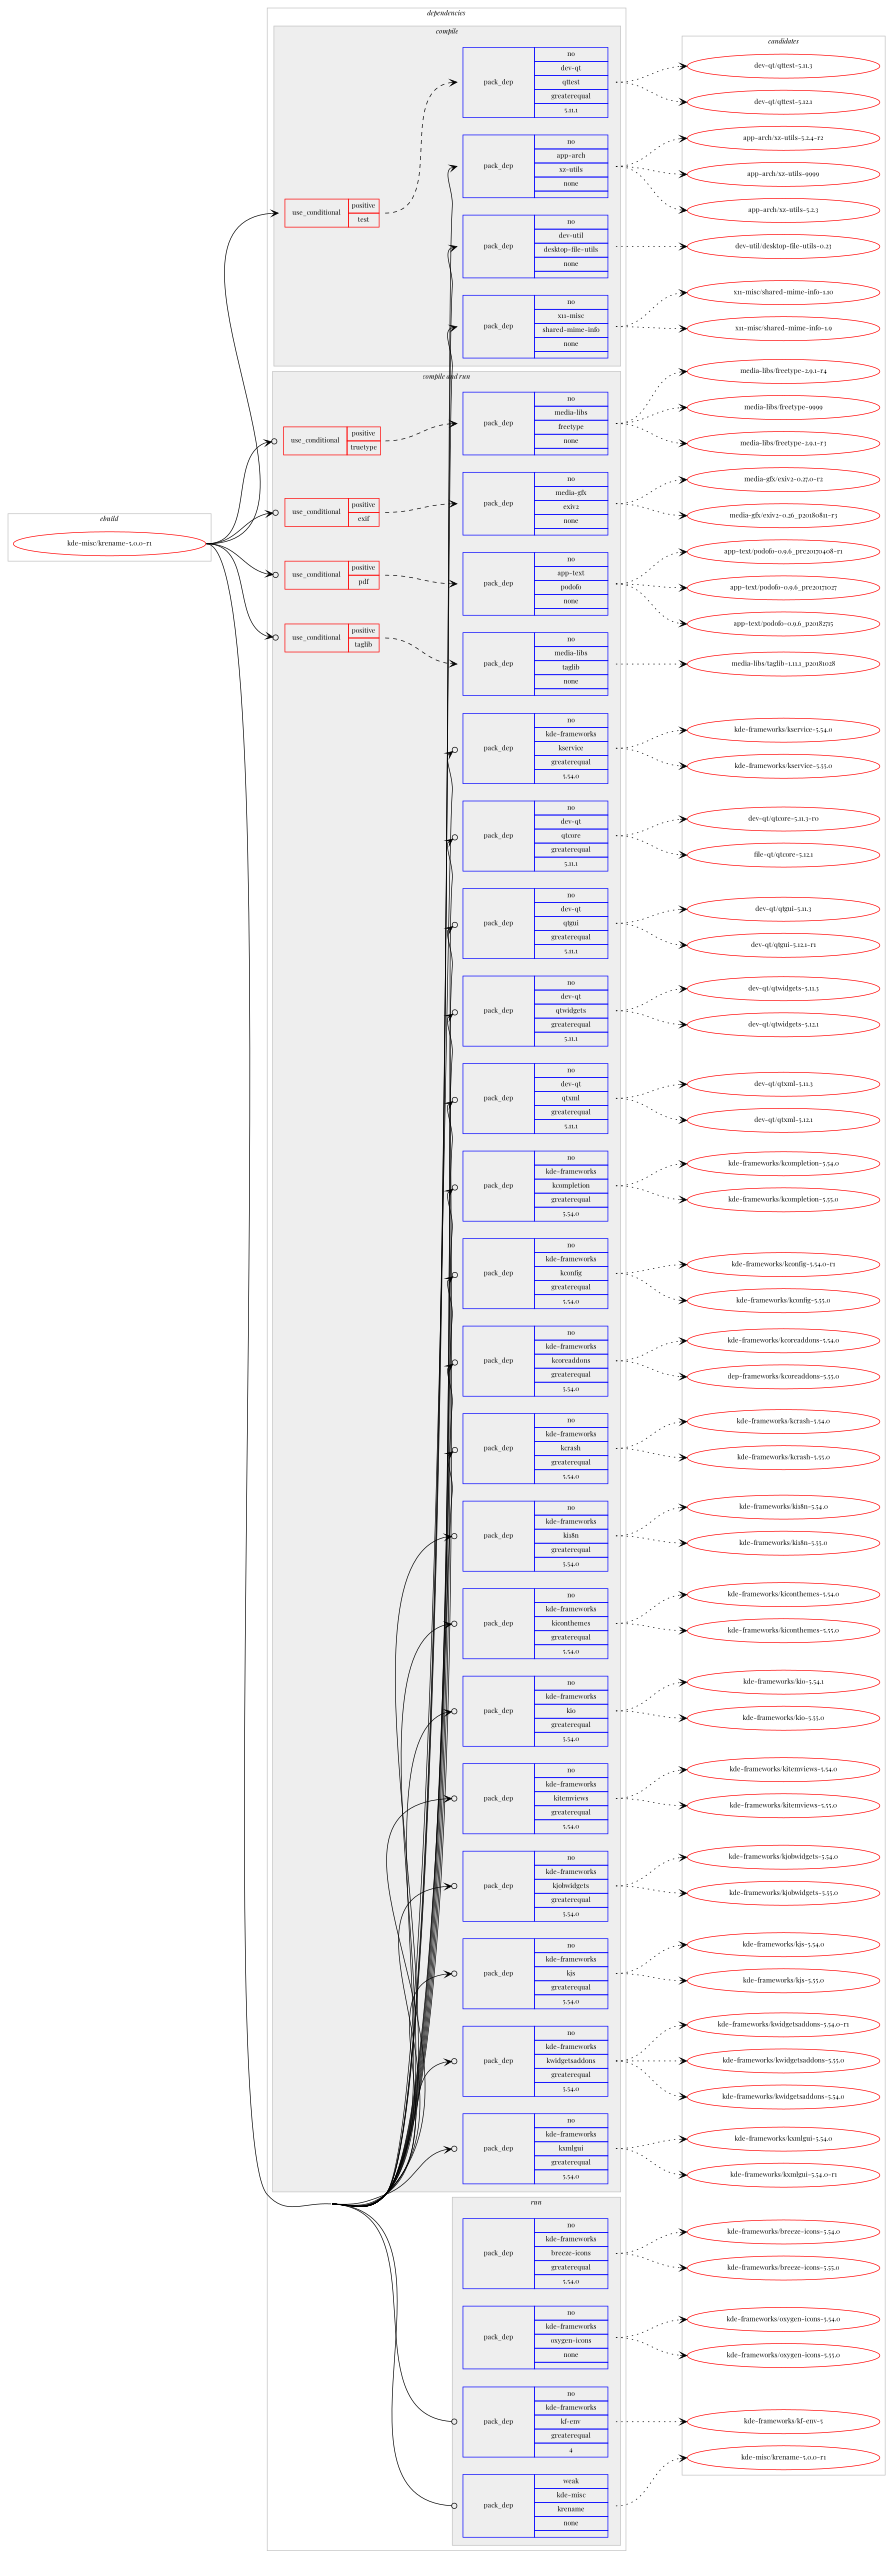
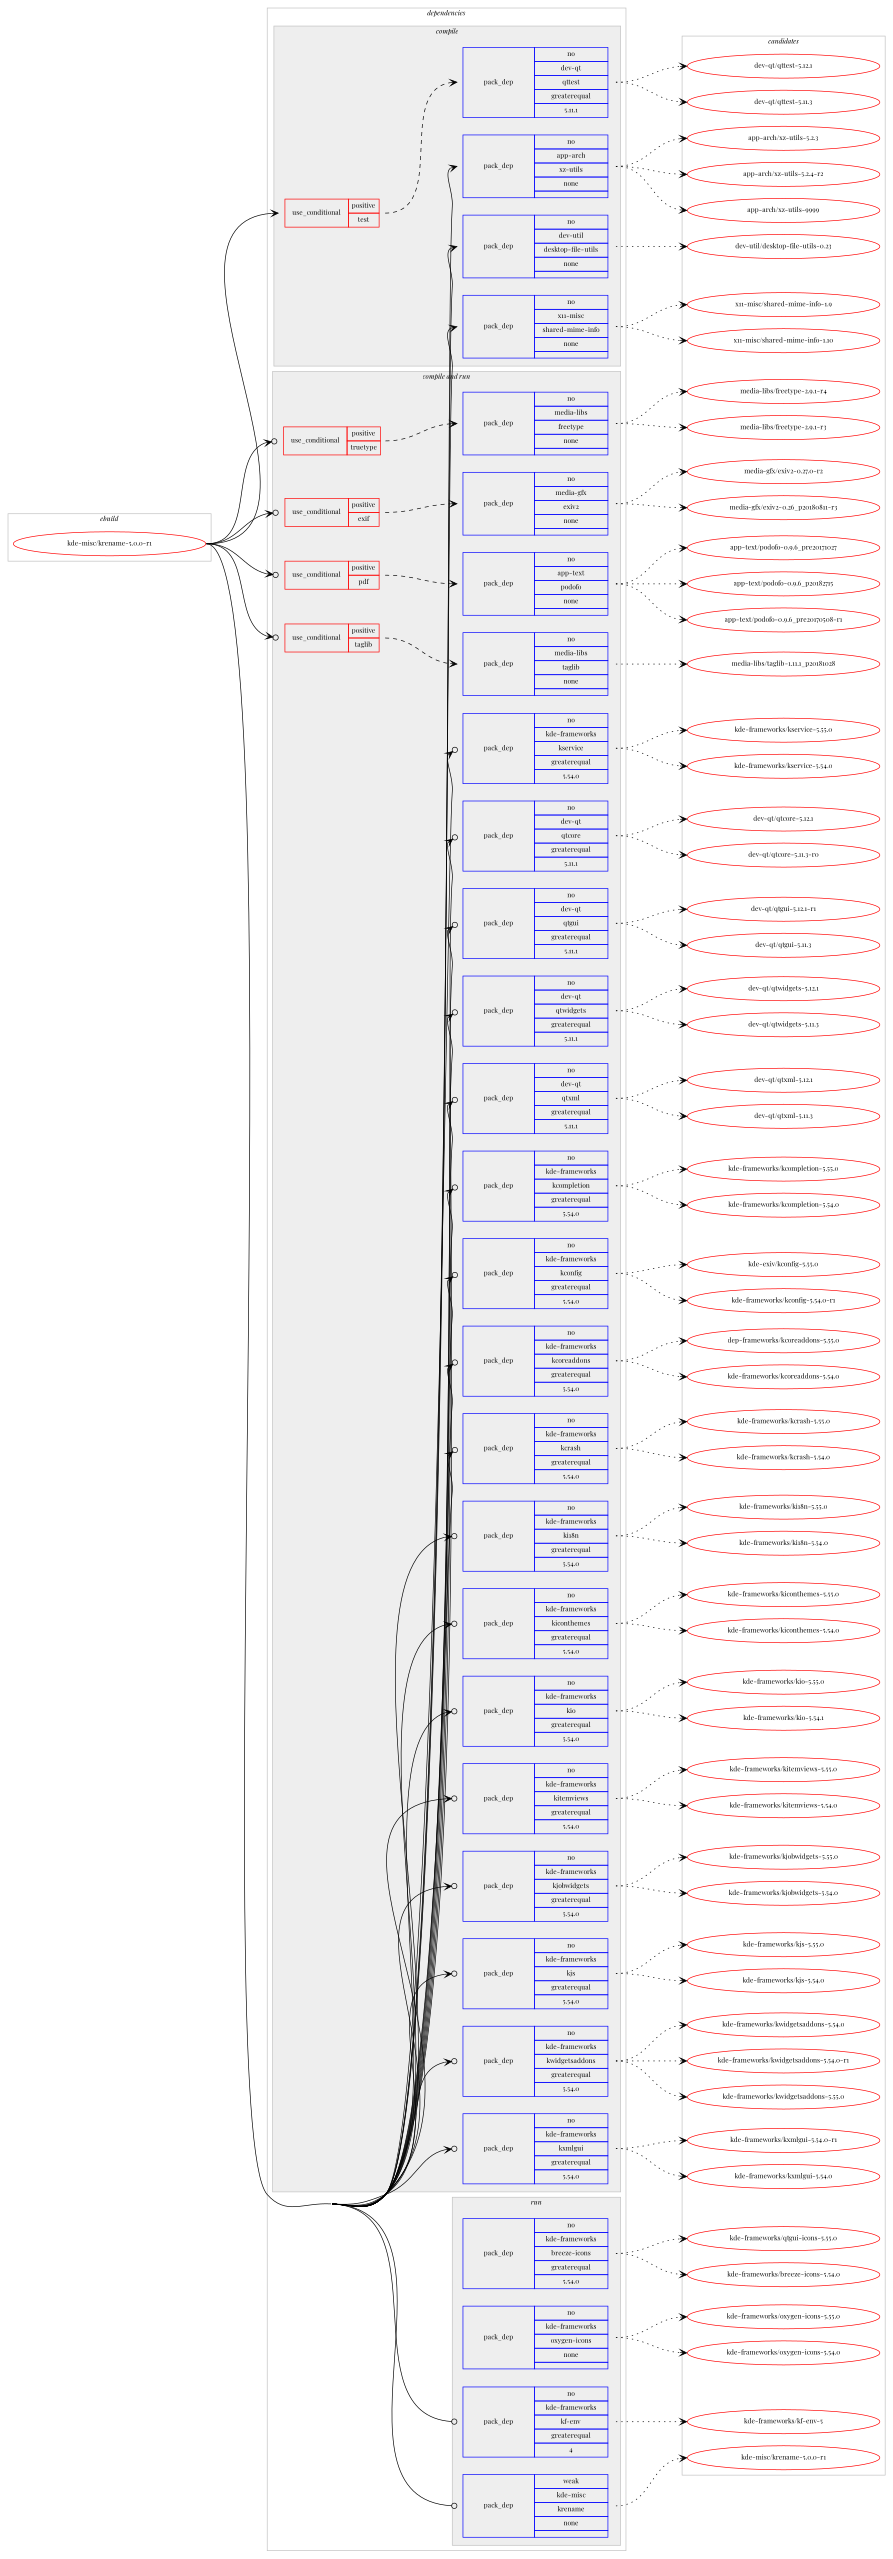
node "media-libs/freetype-9999": removed
node "app-text/podofo-0.9.6_pre20170408-r1": label "app-text/podofo-0.9.6_pre20170408-r1" -> "app-text/podofo-0.9.6_pre20170508-r1"
node "file-qt/qtcore-5.12.1": label "file-qt/qtcore-5.12.1" -> "dev-qt/qtcore-5.12.1"
node "kde-frameworks/kconfig-5.55.0": label "kde-frameworks/kconfig-5.55.0" -> "kde-exiv/kconfig-5.55.0"
node "kde-frameworks/breeze-icons-5.55.0": label "kde-frameworks/breeze-icons-5.55.0" -> "kde-frameworks/qtgui-icons-5.55.0"
